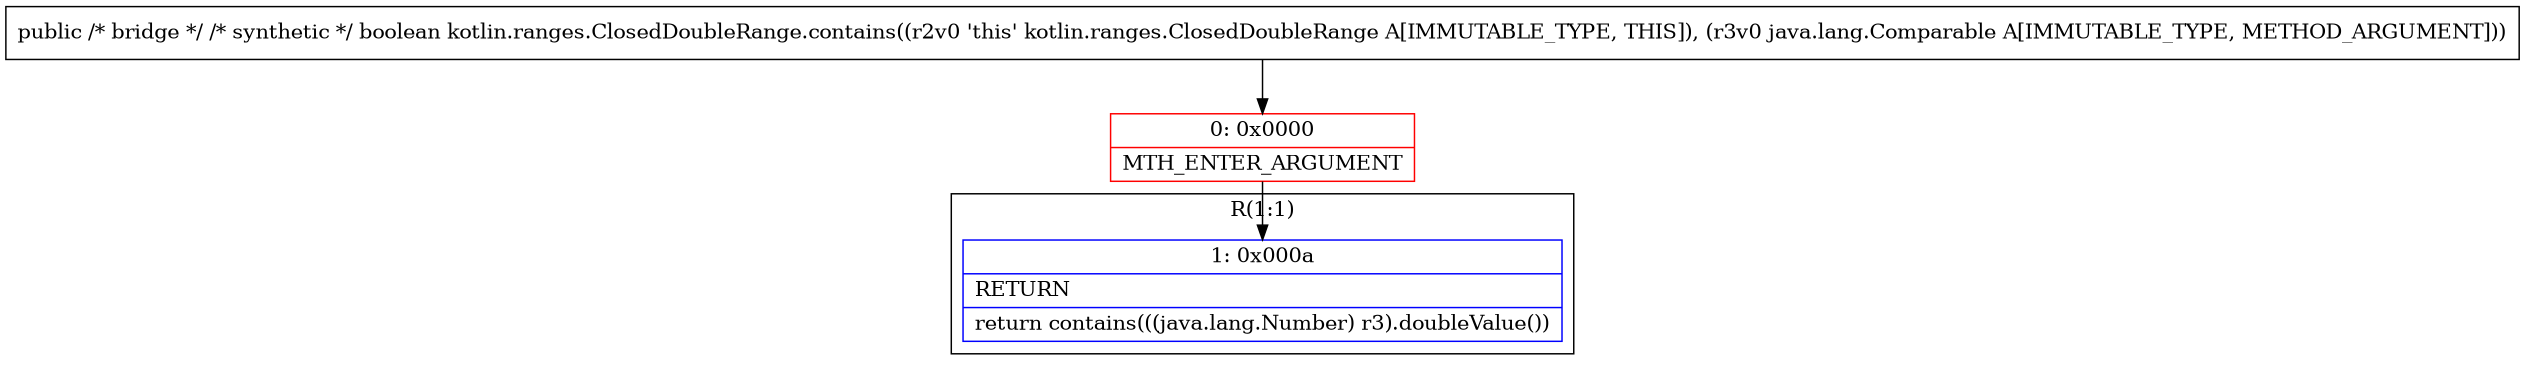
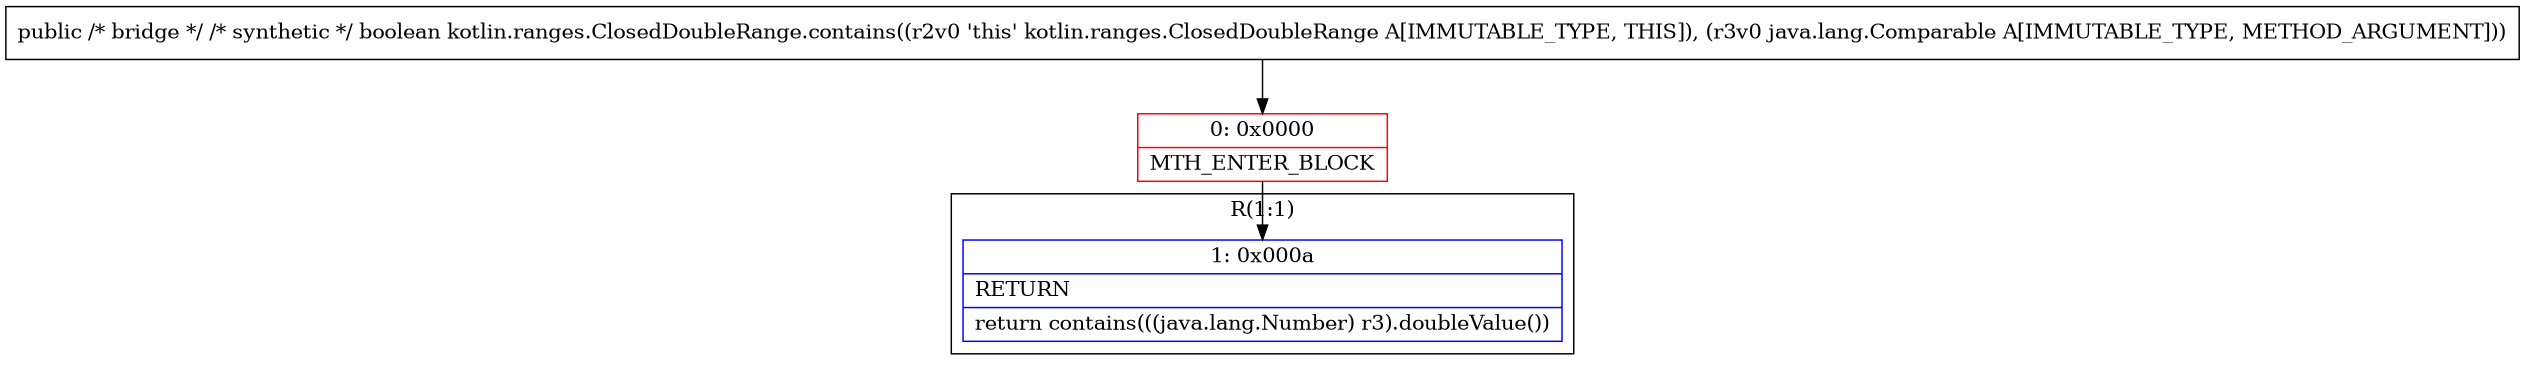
node "0: 0x0000": text "MTH_ENTER_ARGUMENT" -> "MTH_ENTER_BLOCK"
